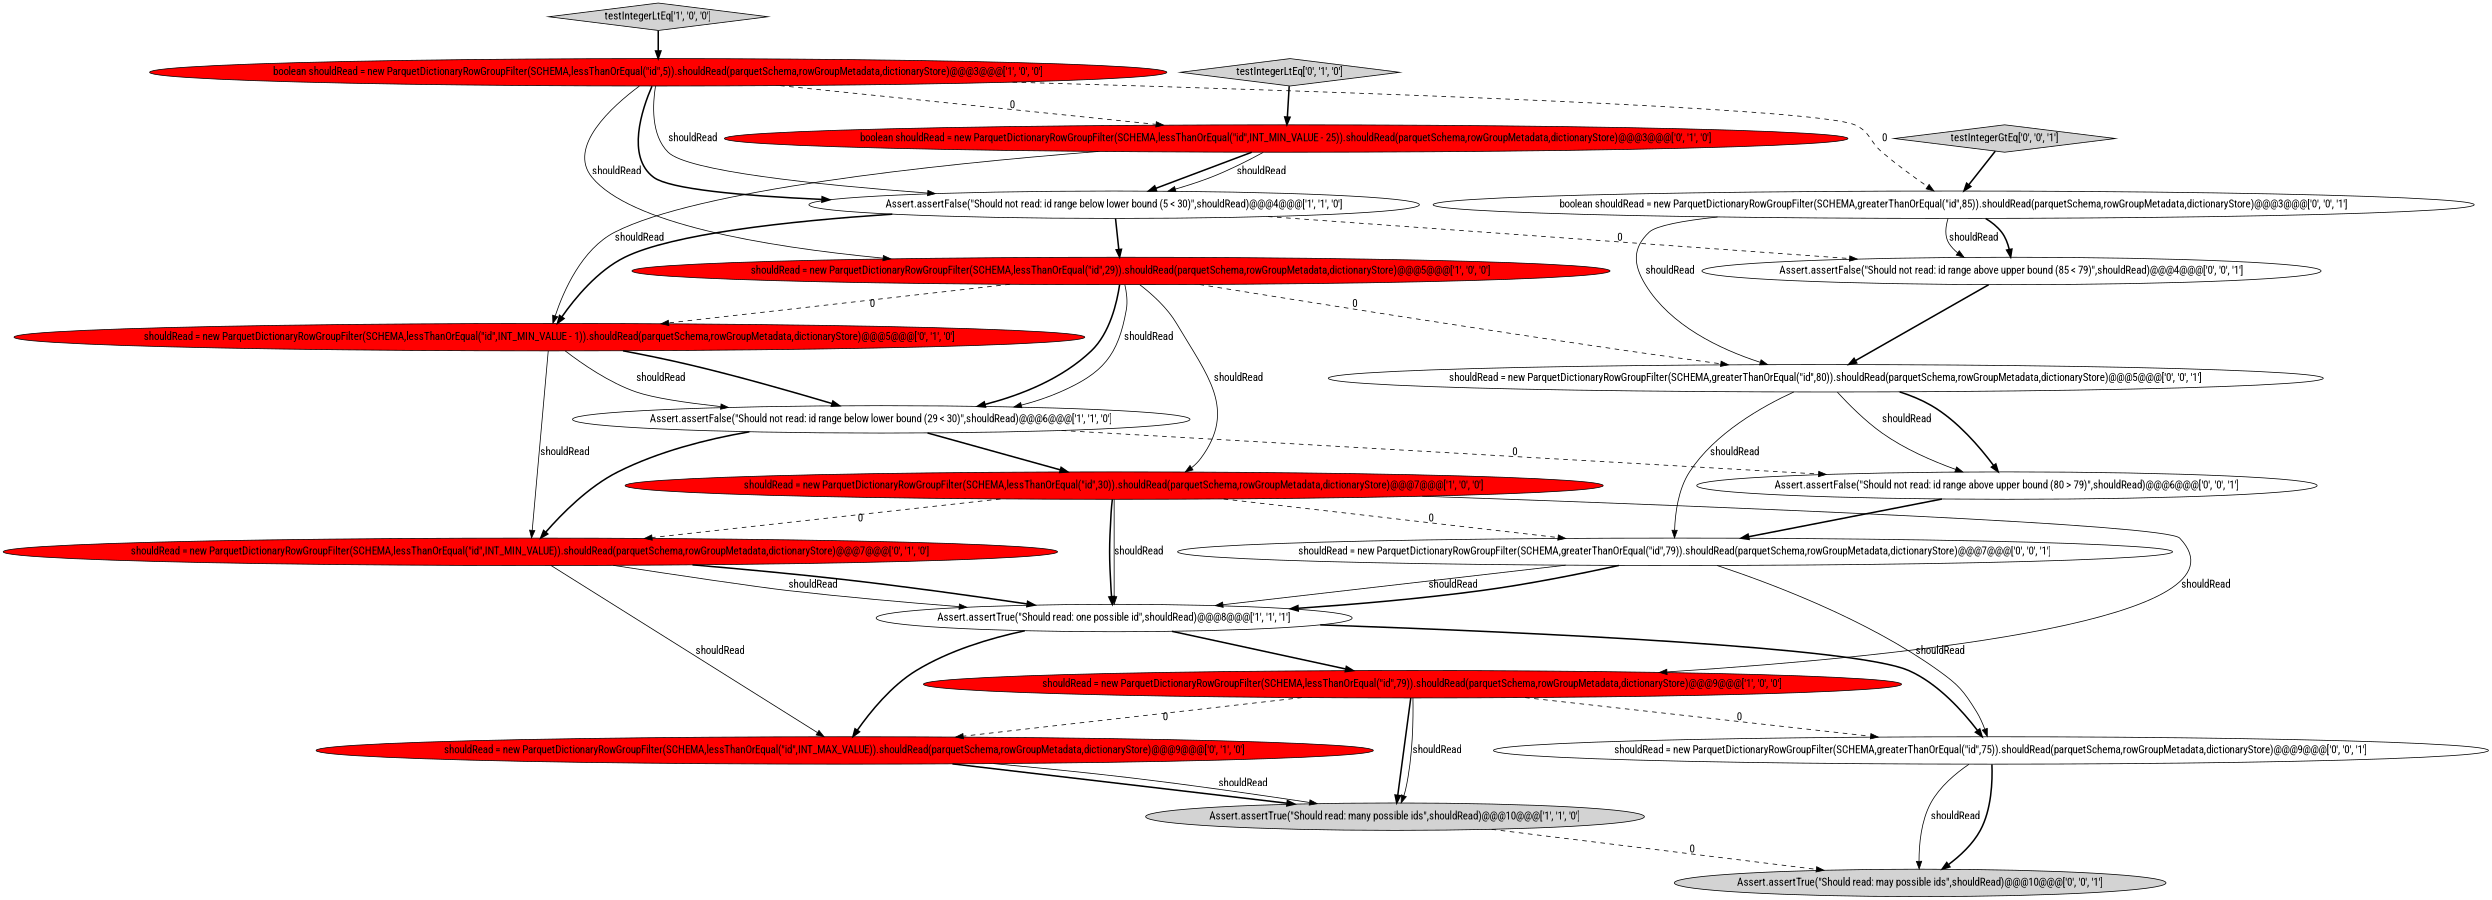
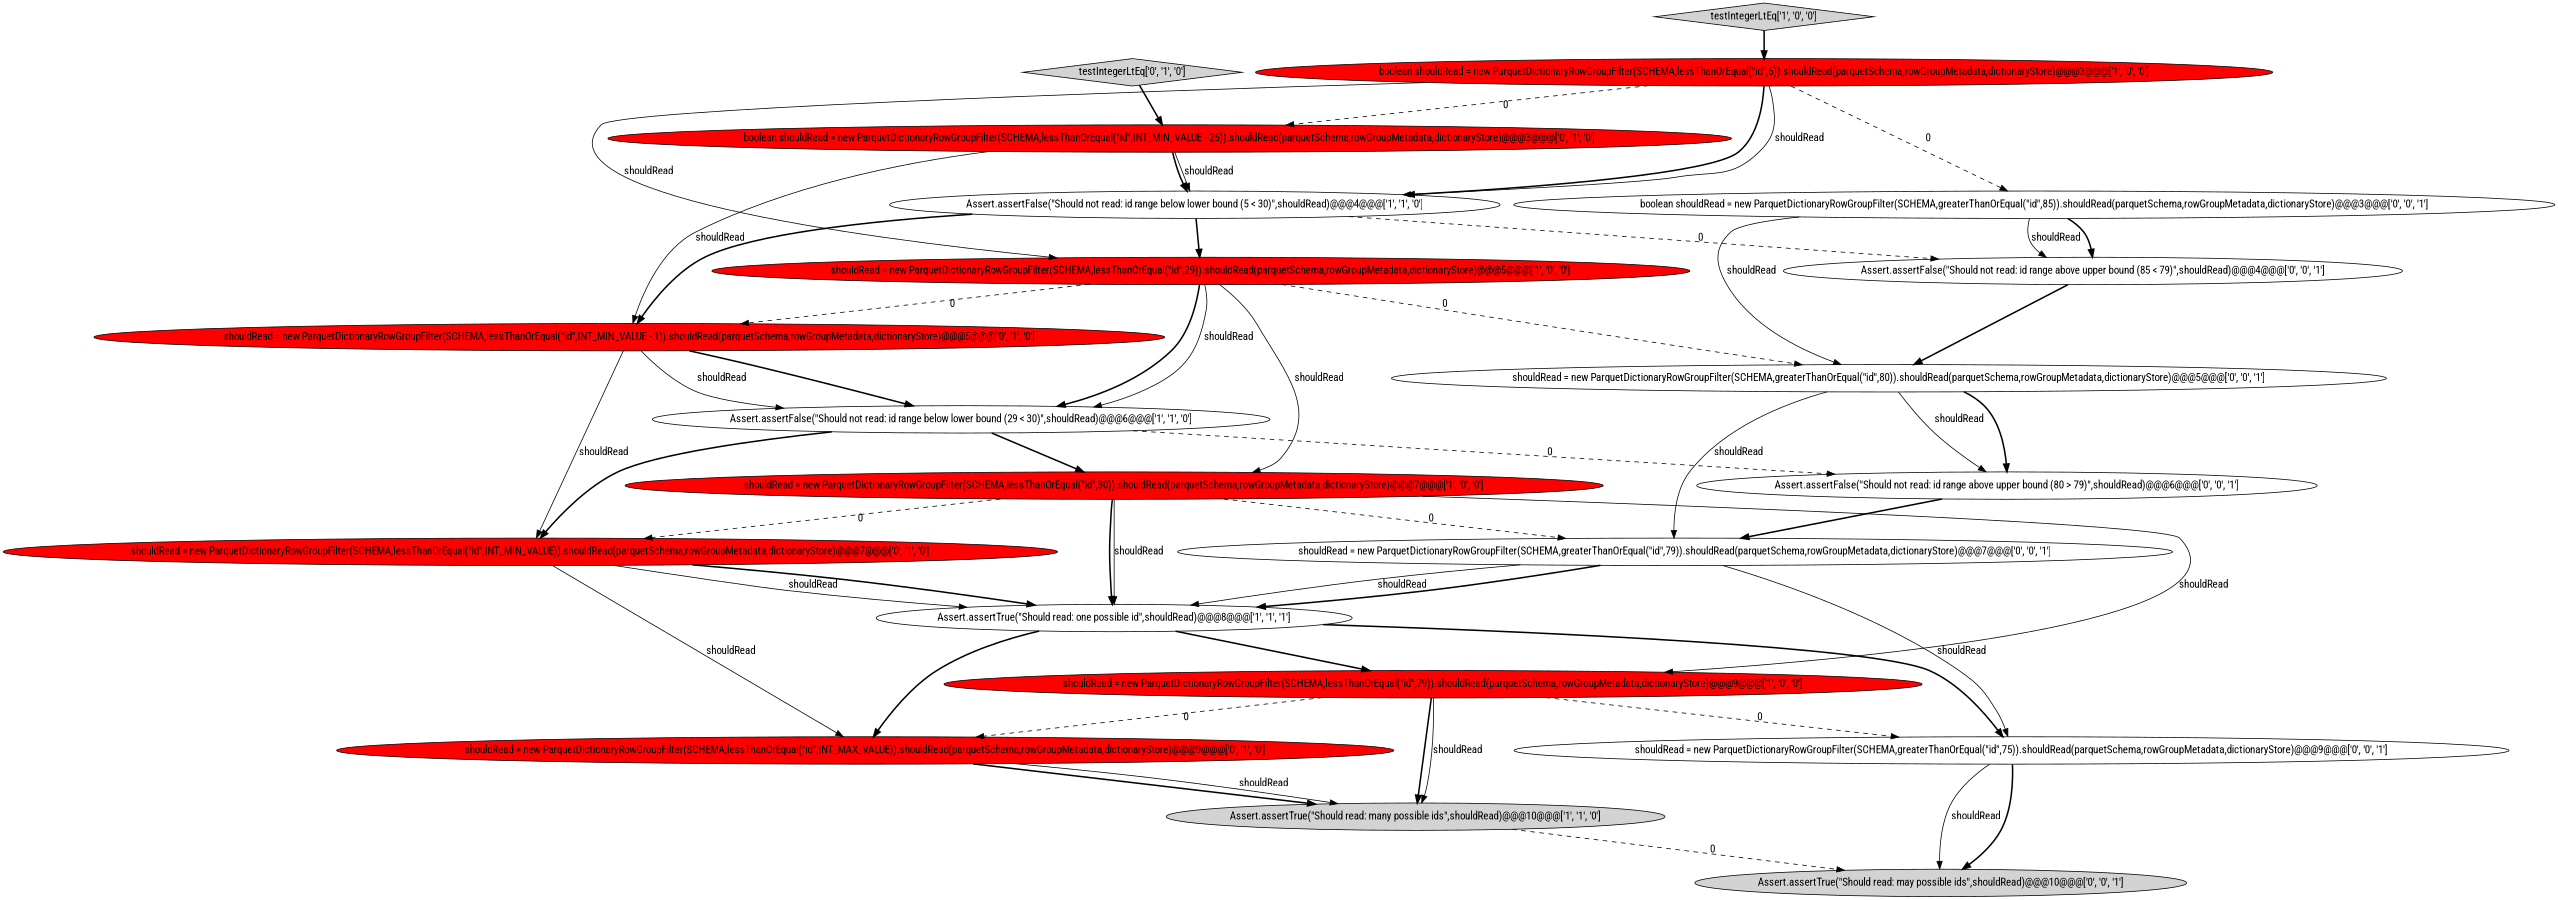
node "testIntegerGtEq['0', '0', '1']": removed
